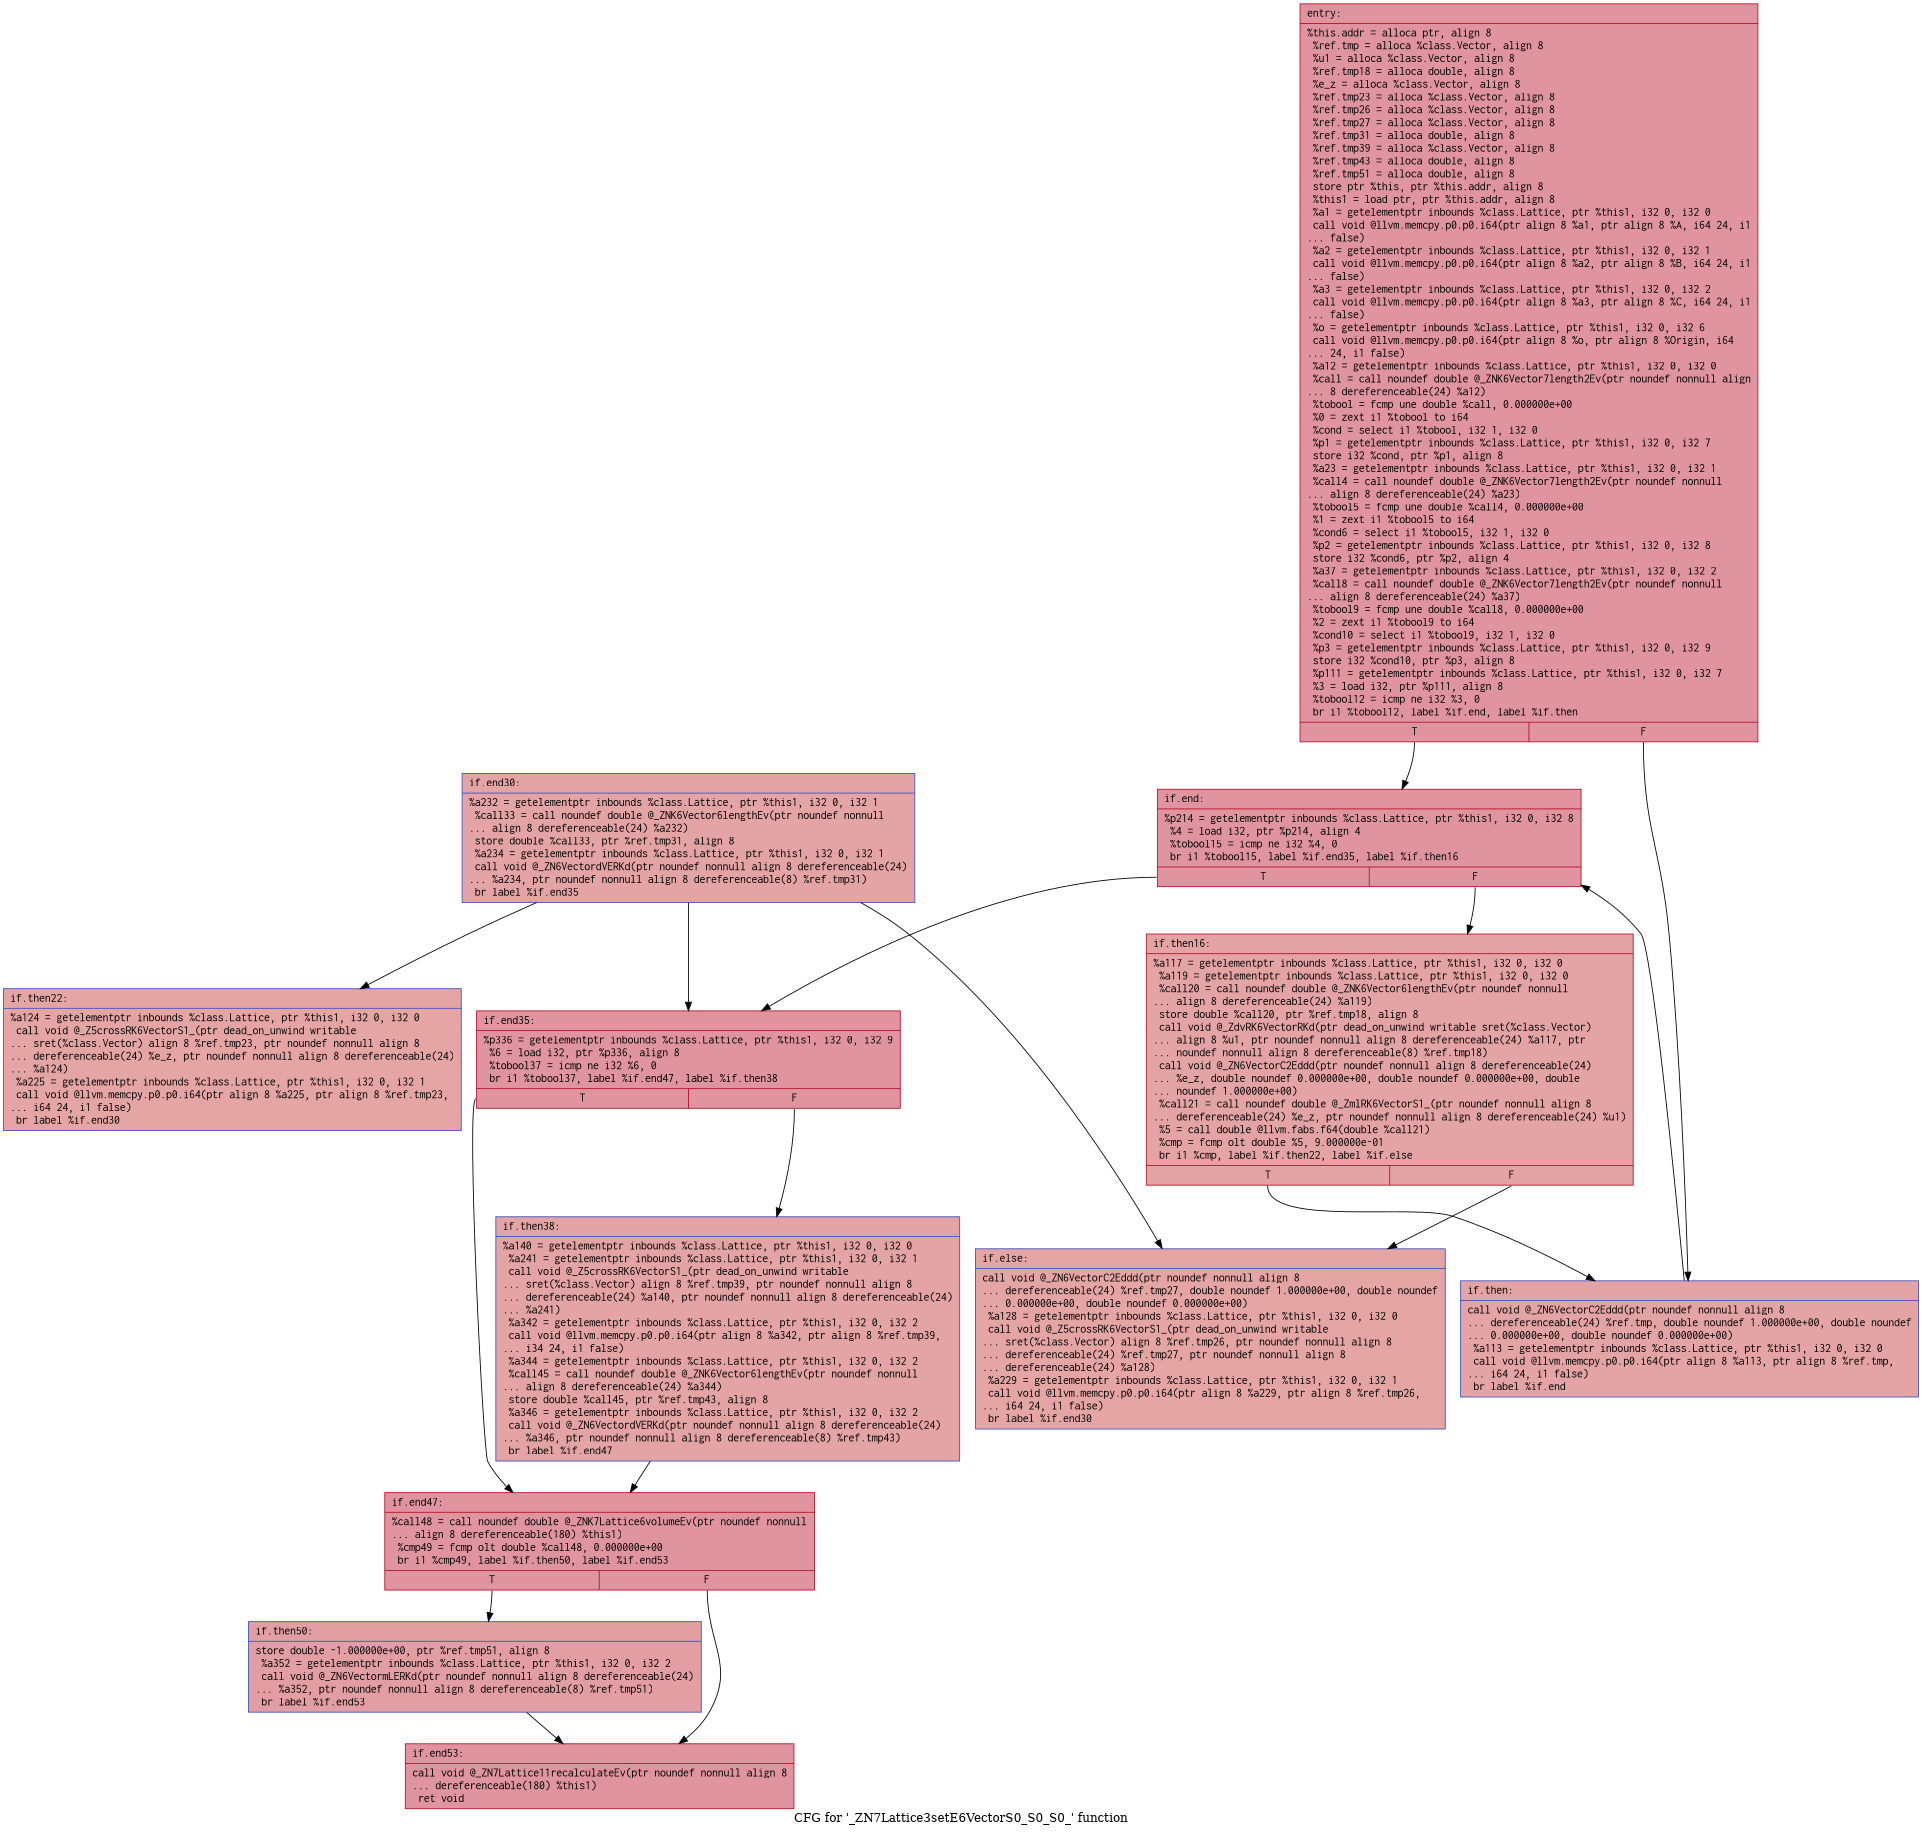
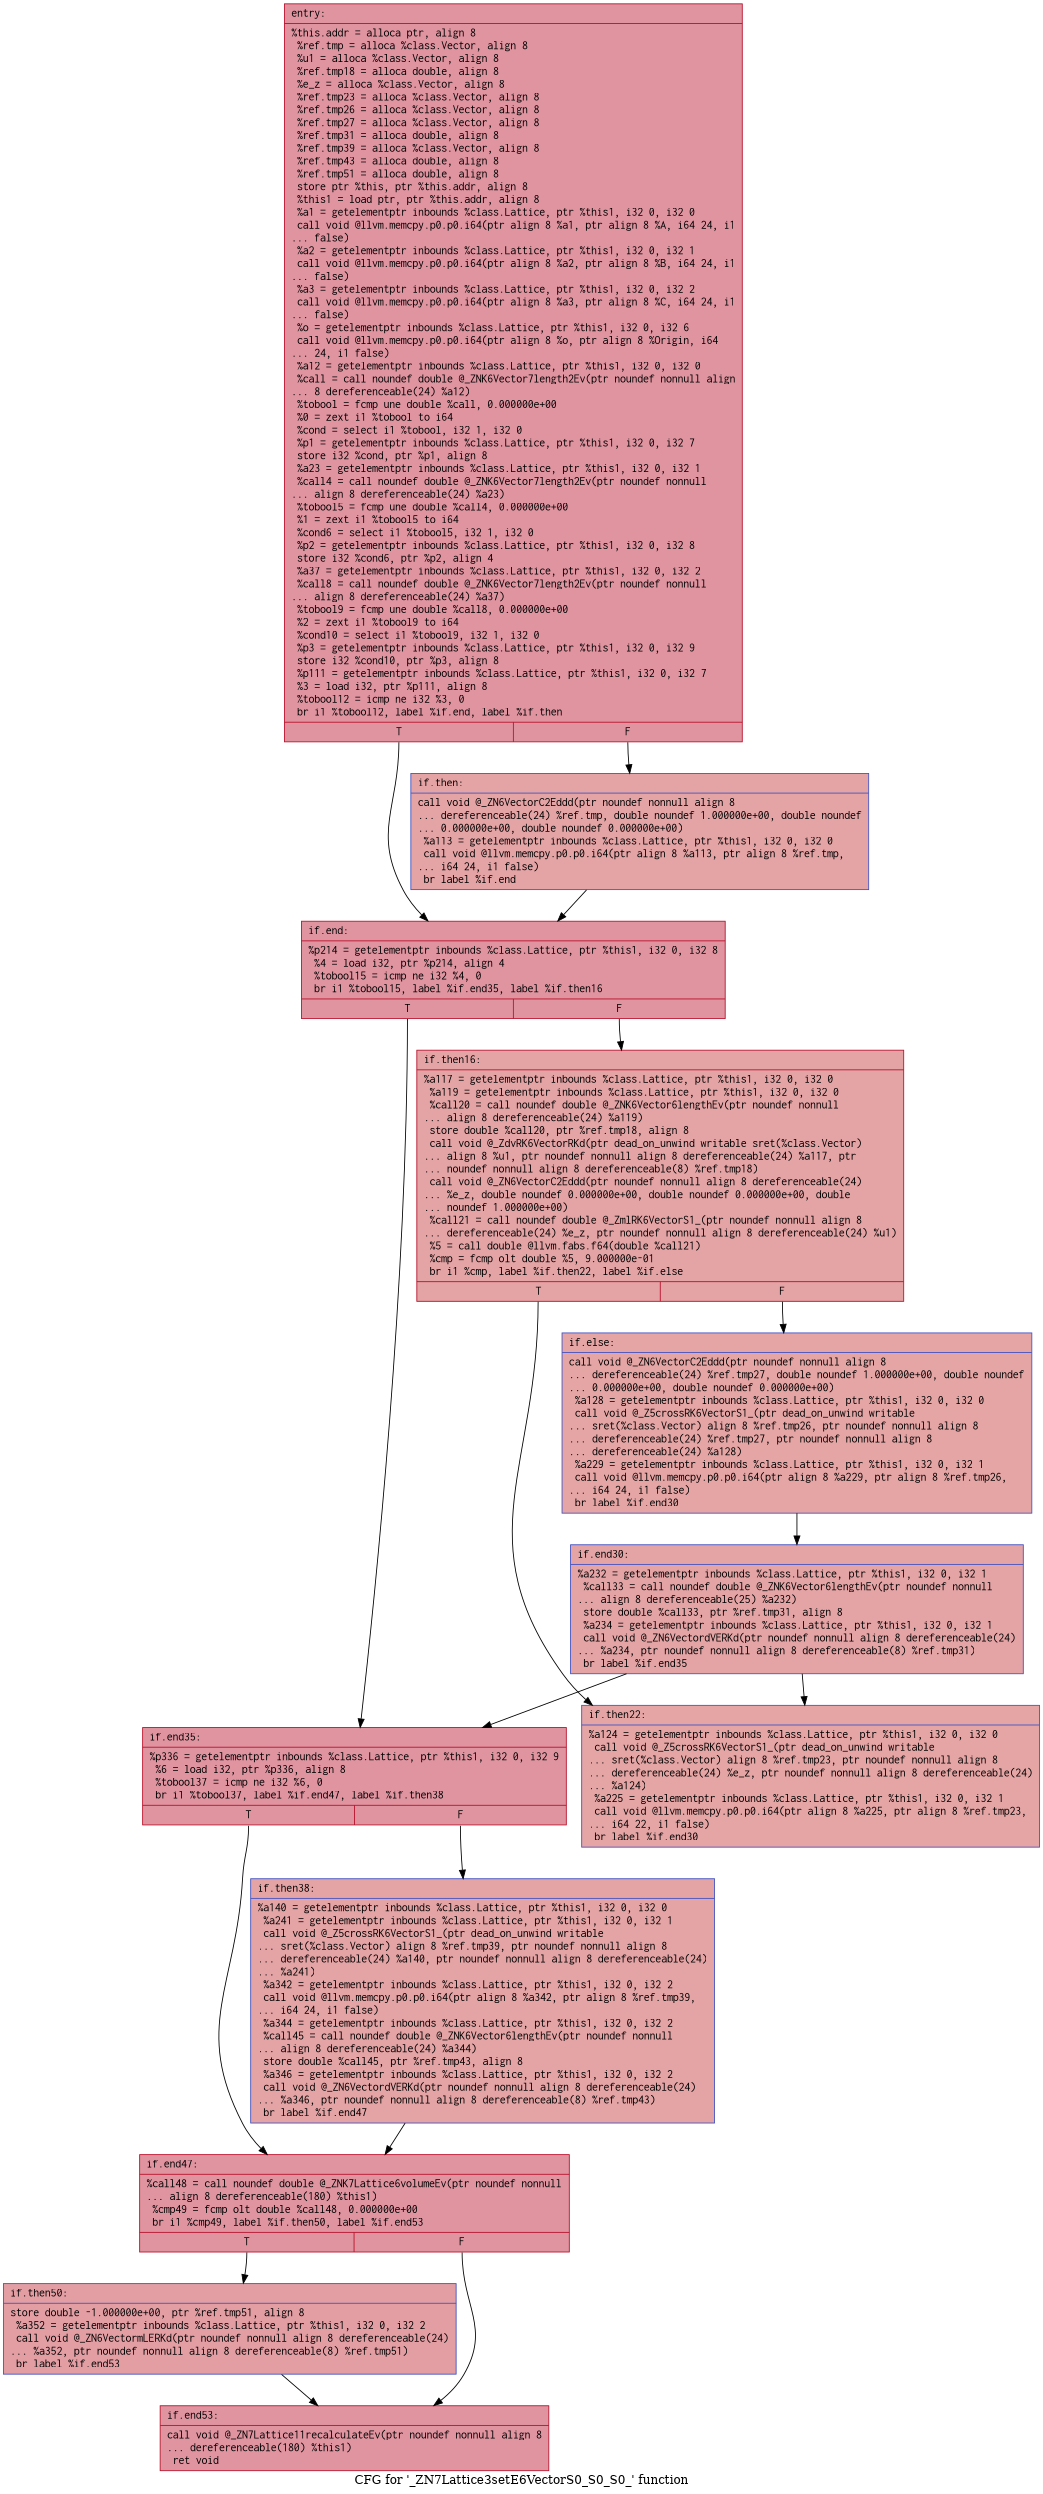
node "if.end30:": text "... align 8 dereferenceable(24) %a232)" -> "... align 8 dereferenceable(25) %a232)"
edge "if.end30:" -> "if.else:": reversed
node "if.then22:": text "... i64 24, i1 false)" -> "... i64 22, i1 false)"
edge "if.then16:" -> "if.then:": now "if.then16:" -> "if.then22:"
node "if.then38:": text "... i34 24, i1 false)" -> "... i64 24, i1 false)"
